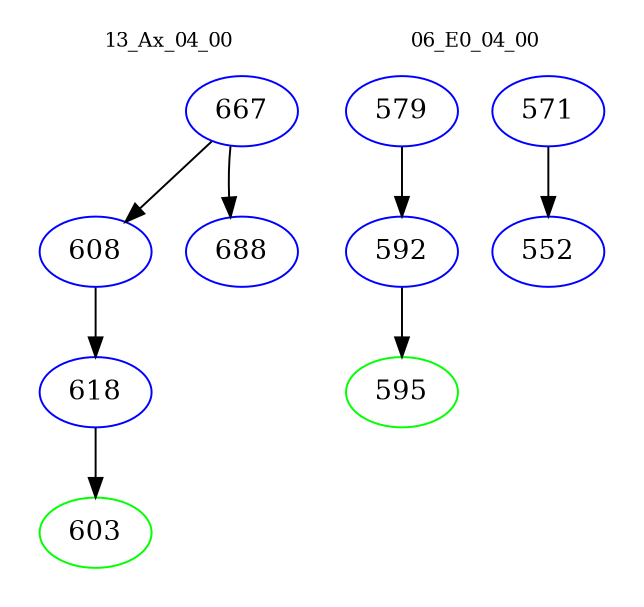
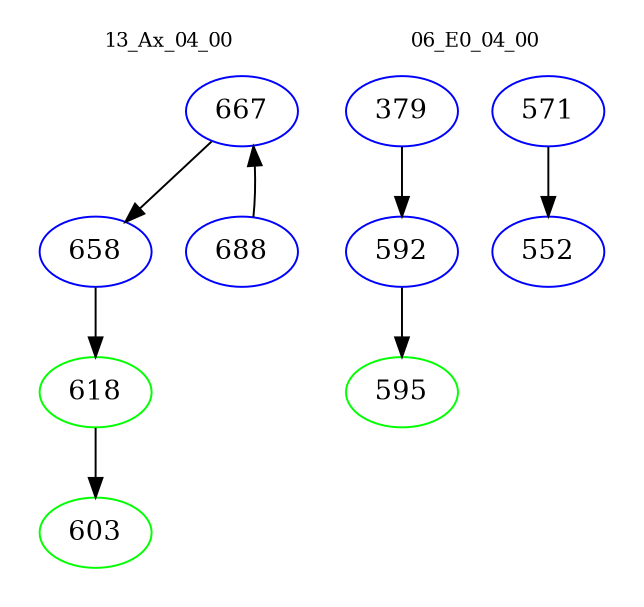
node "579": label "579" -> "379"
edge "667" -> "688": reversed
node "608": label "608" -> "658"
node "618": color blue -> green
